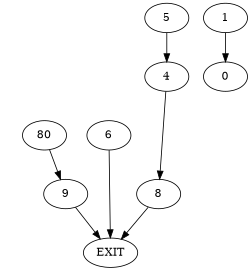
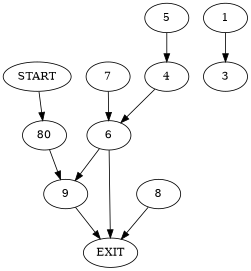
node "START": added
node "7": added
node "0": label "0" -> "3"
edge "4" -> "8": now "4" -> "6"
edge "6" -> "9": added
